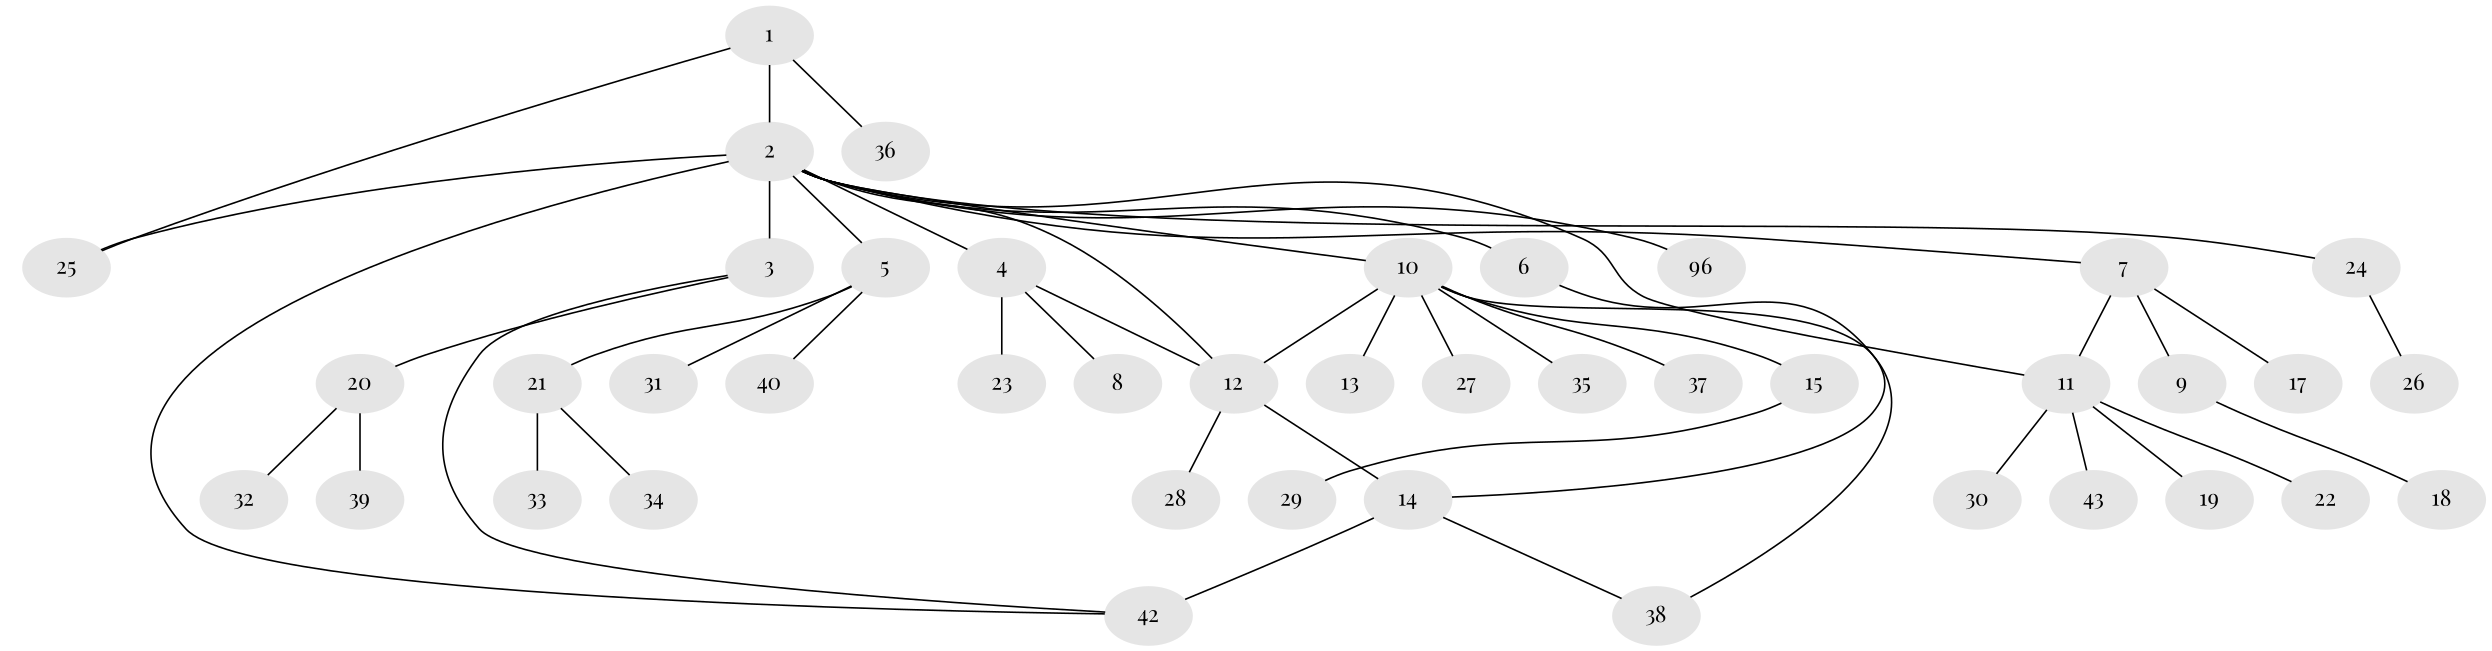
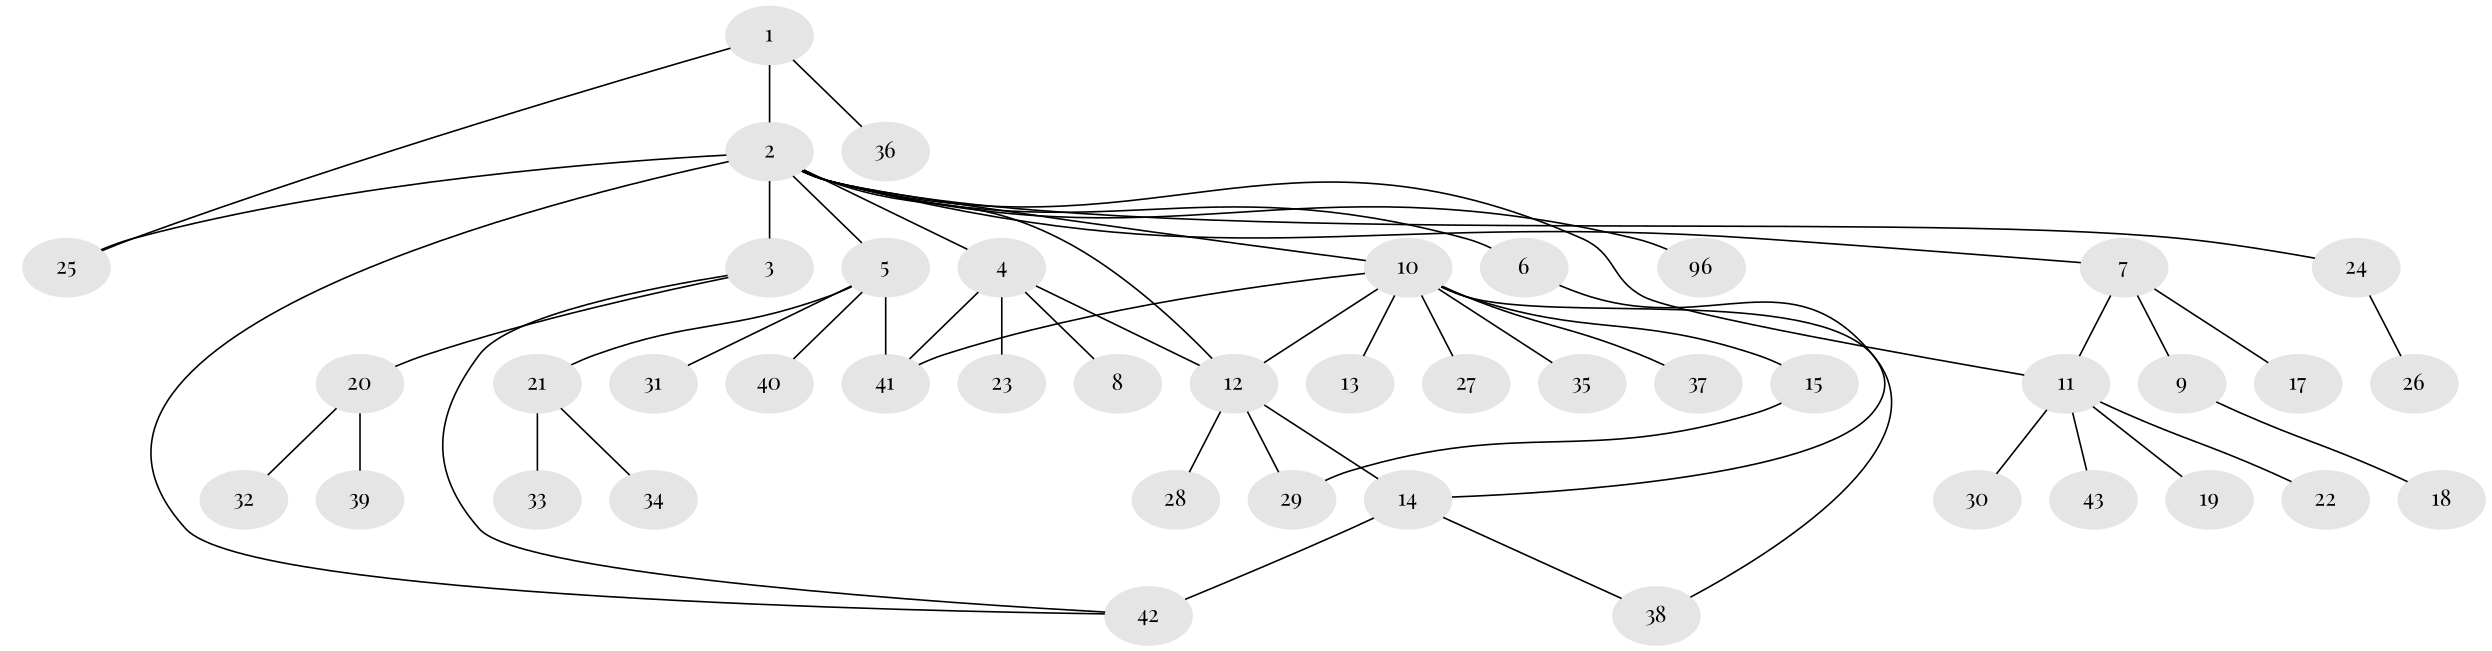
node "41": added
edge "12" -- "29": added
